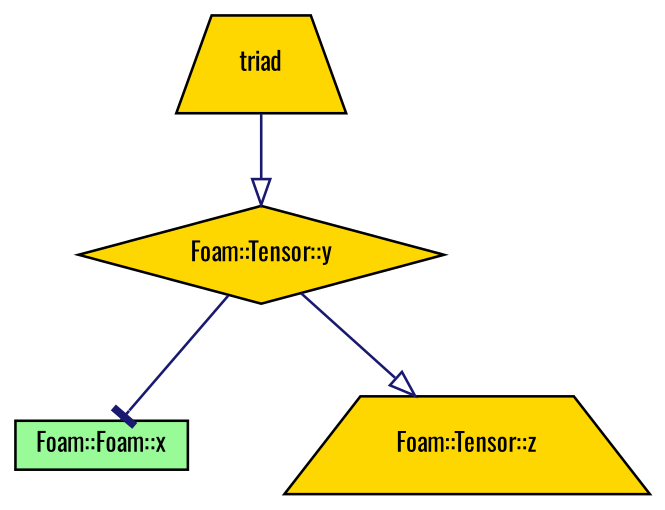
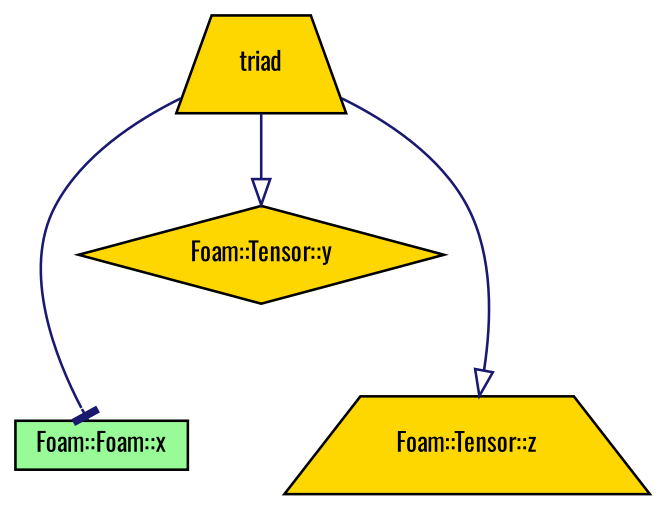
edge "Foam::Tensor::y" -> "Foam::Tensor::z": now "triad" -> "Foam::Tensor::z"
edge "Foam::Tensor::y" -> "Foam::Foam::x": now "triad" -> "Foam::Foam::x"
